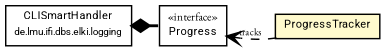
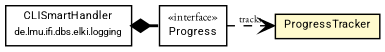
edge "ProgressTracker" -> "Progress": reversed
